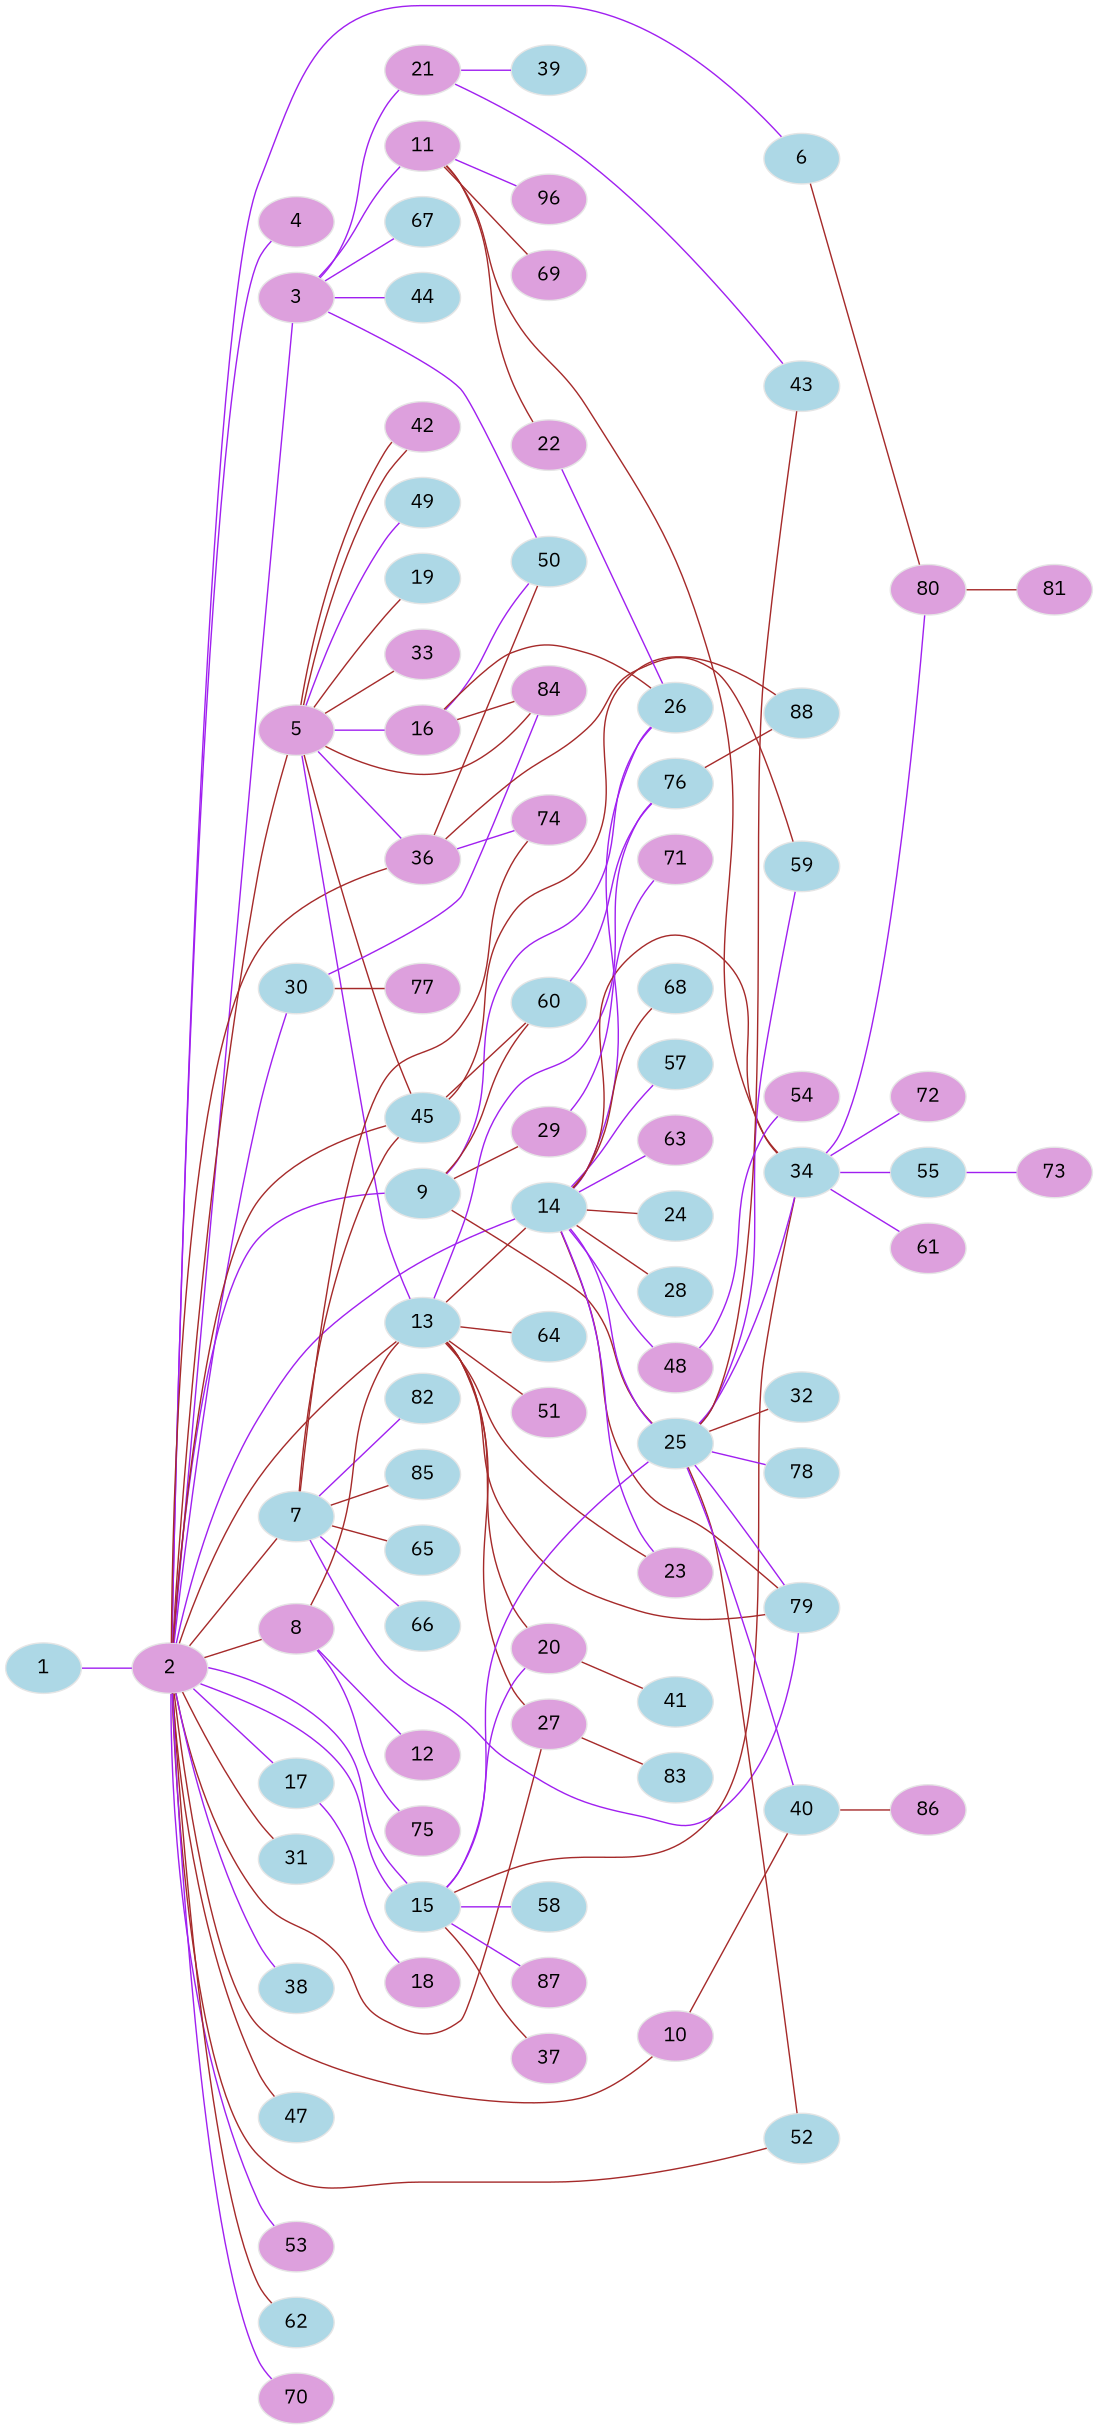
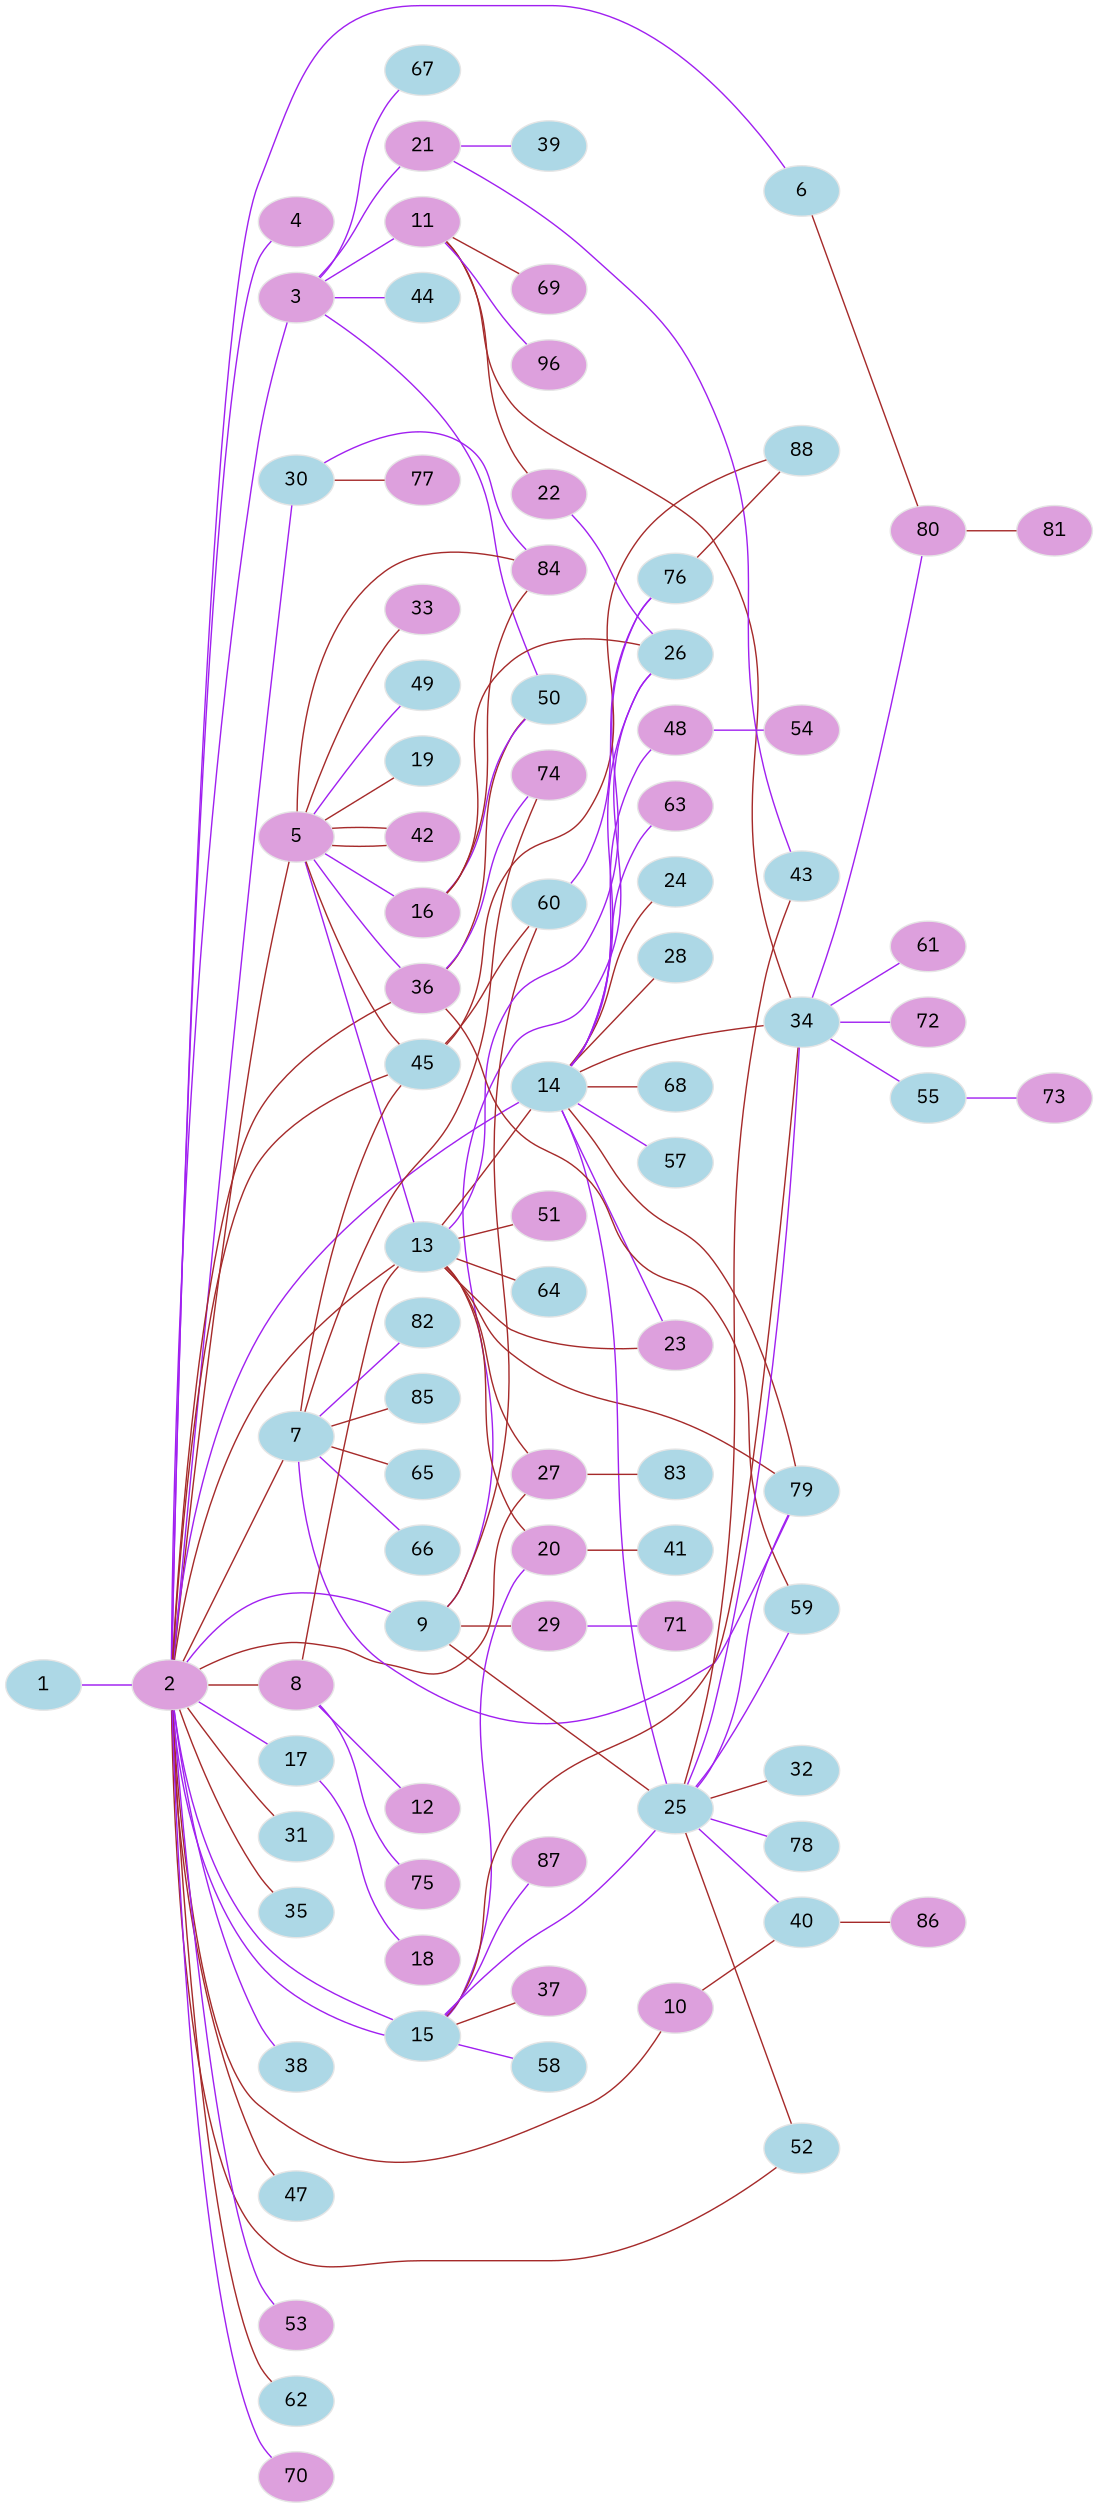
node "35": added
